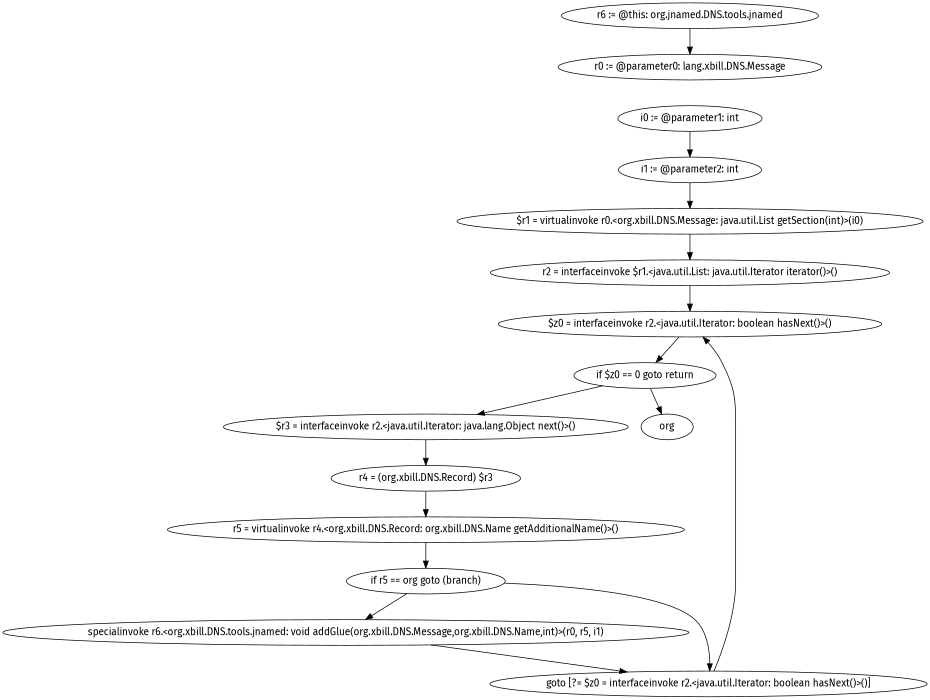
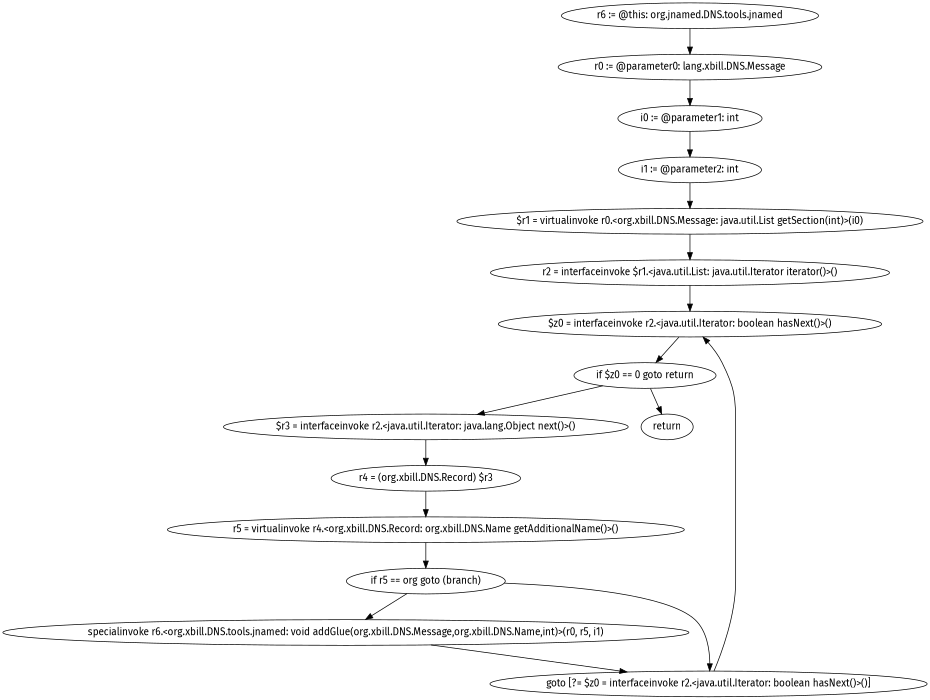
edge "r0 := @parameter0: lang.xbill.DNS.Message" -> "i0 := @parameter1: int": added
node "org": label "org" -> "return"
